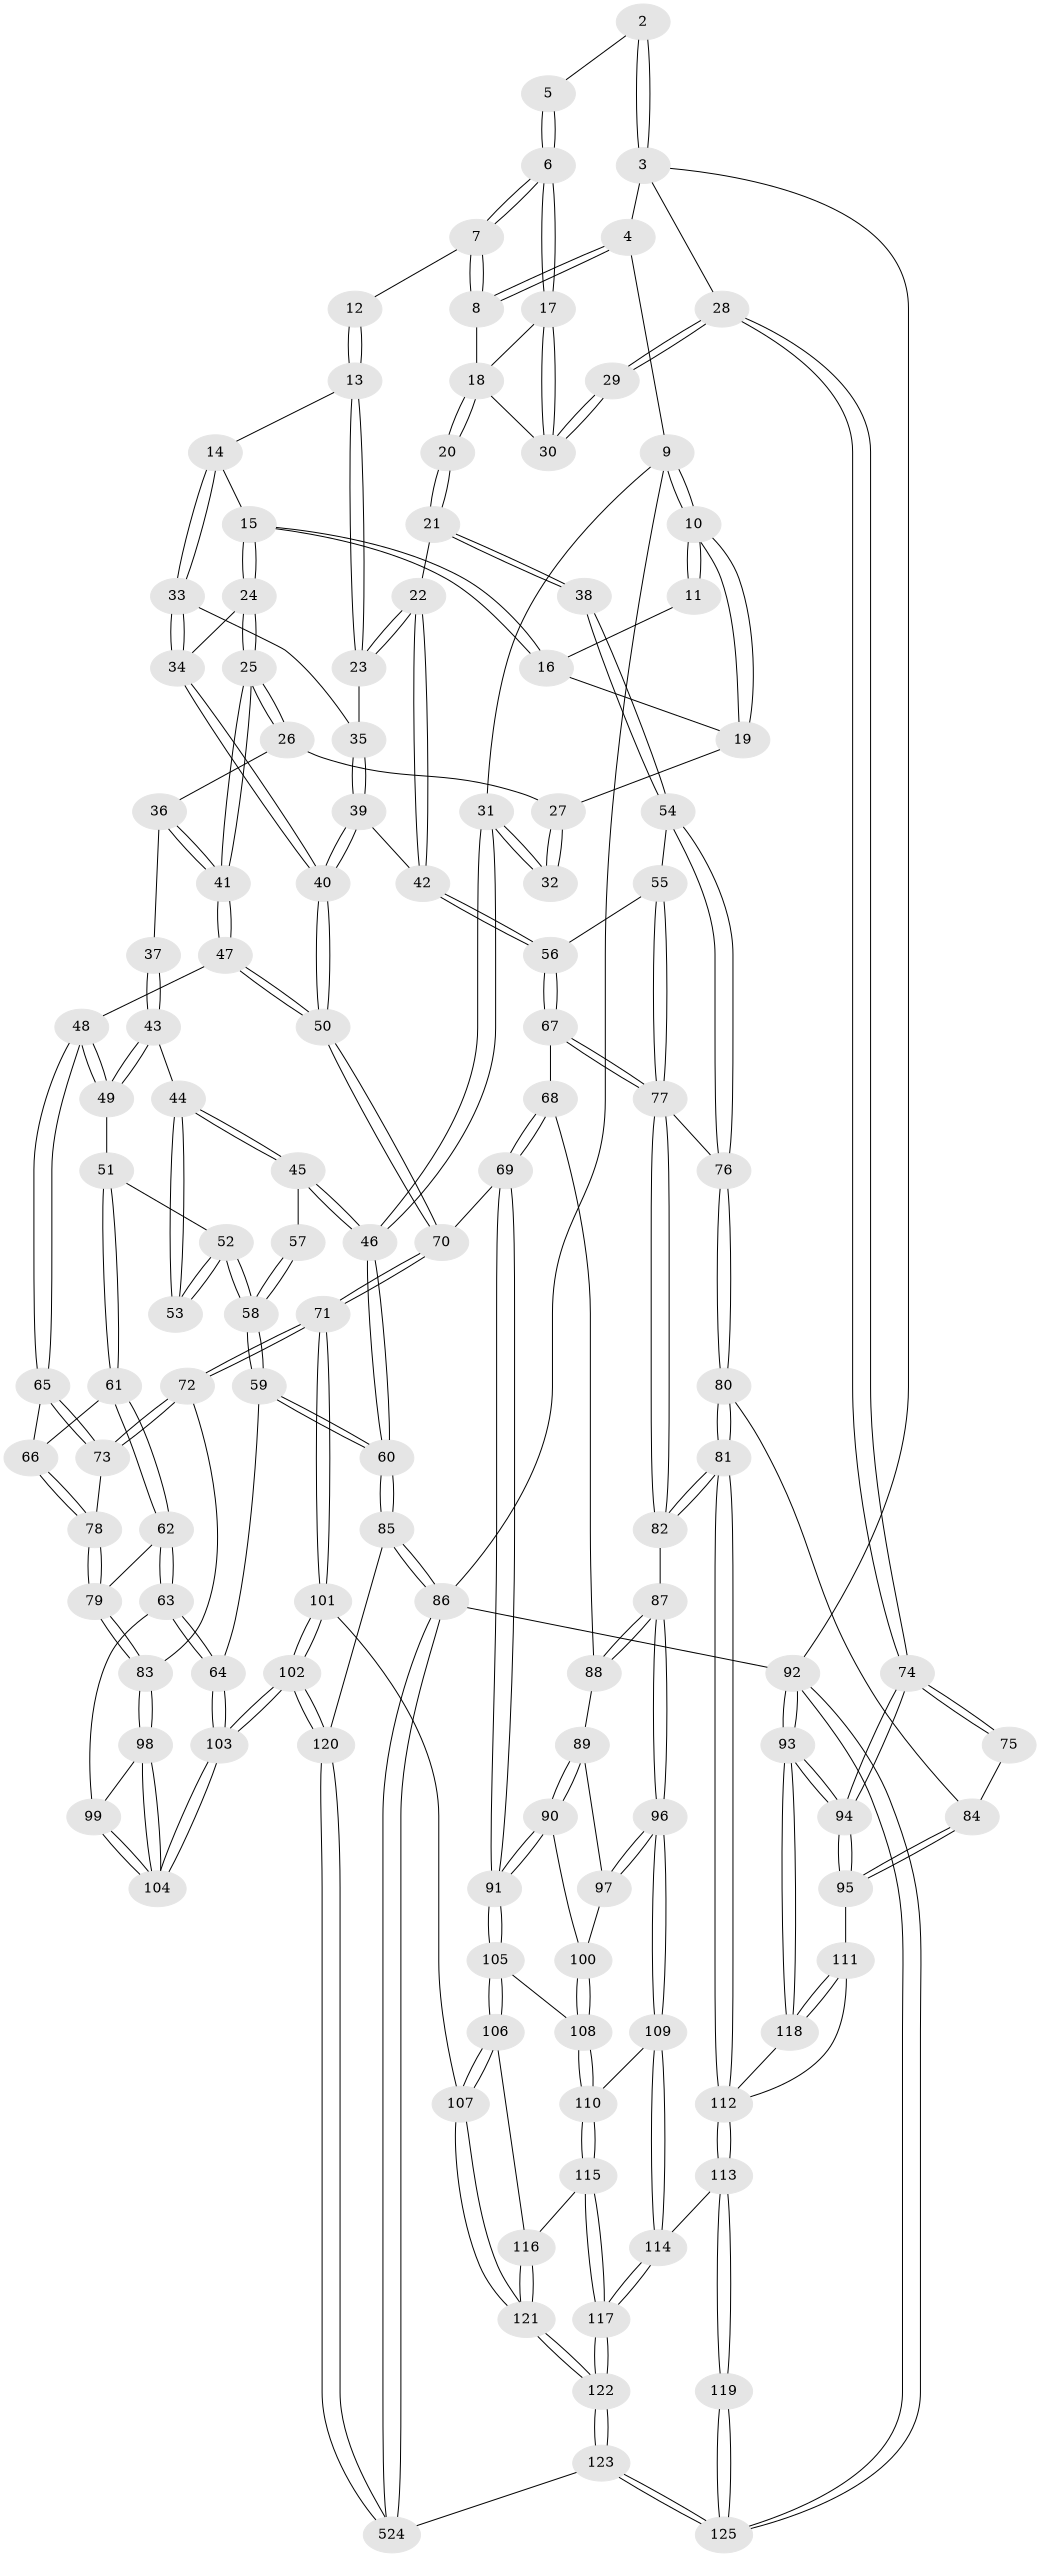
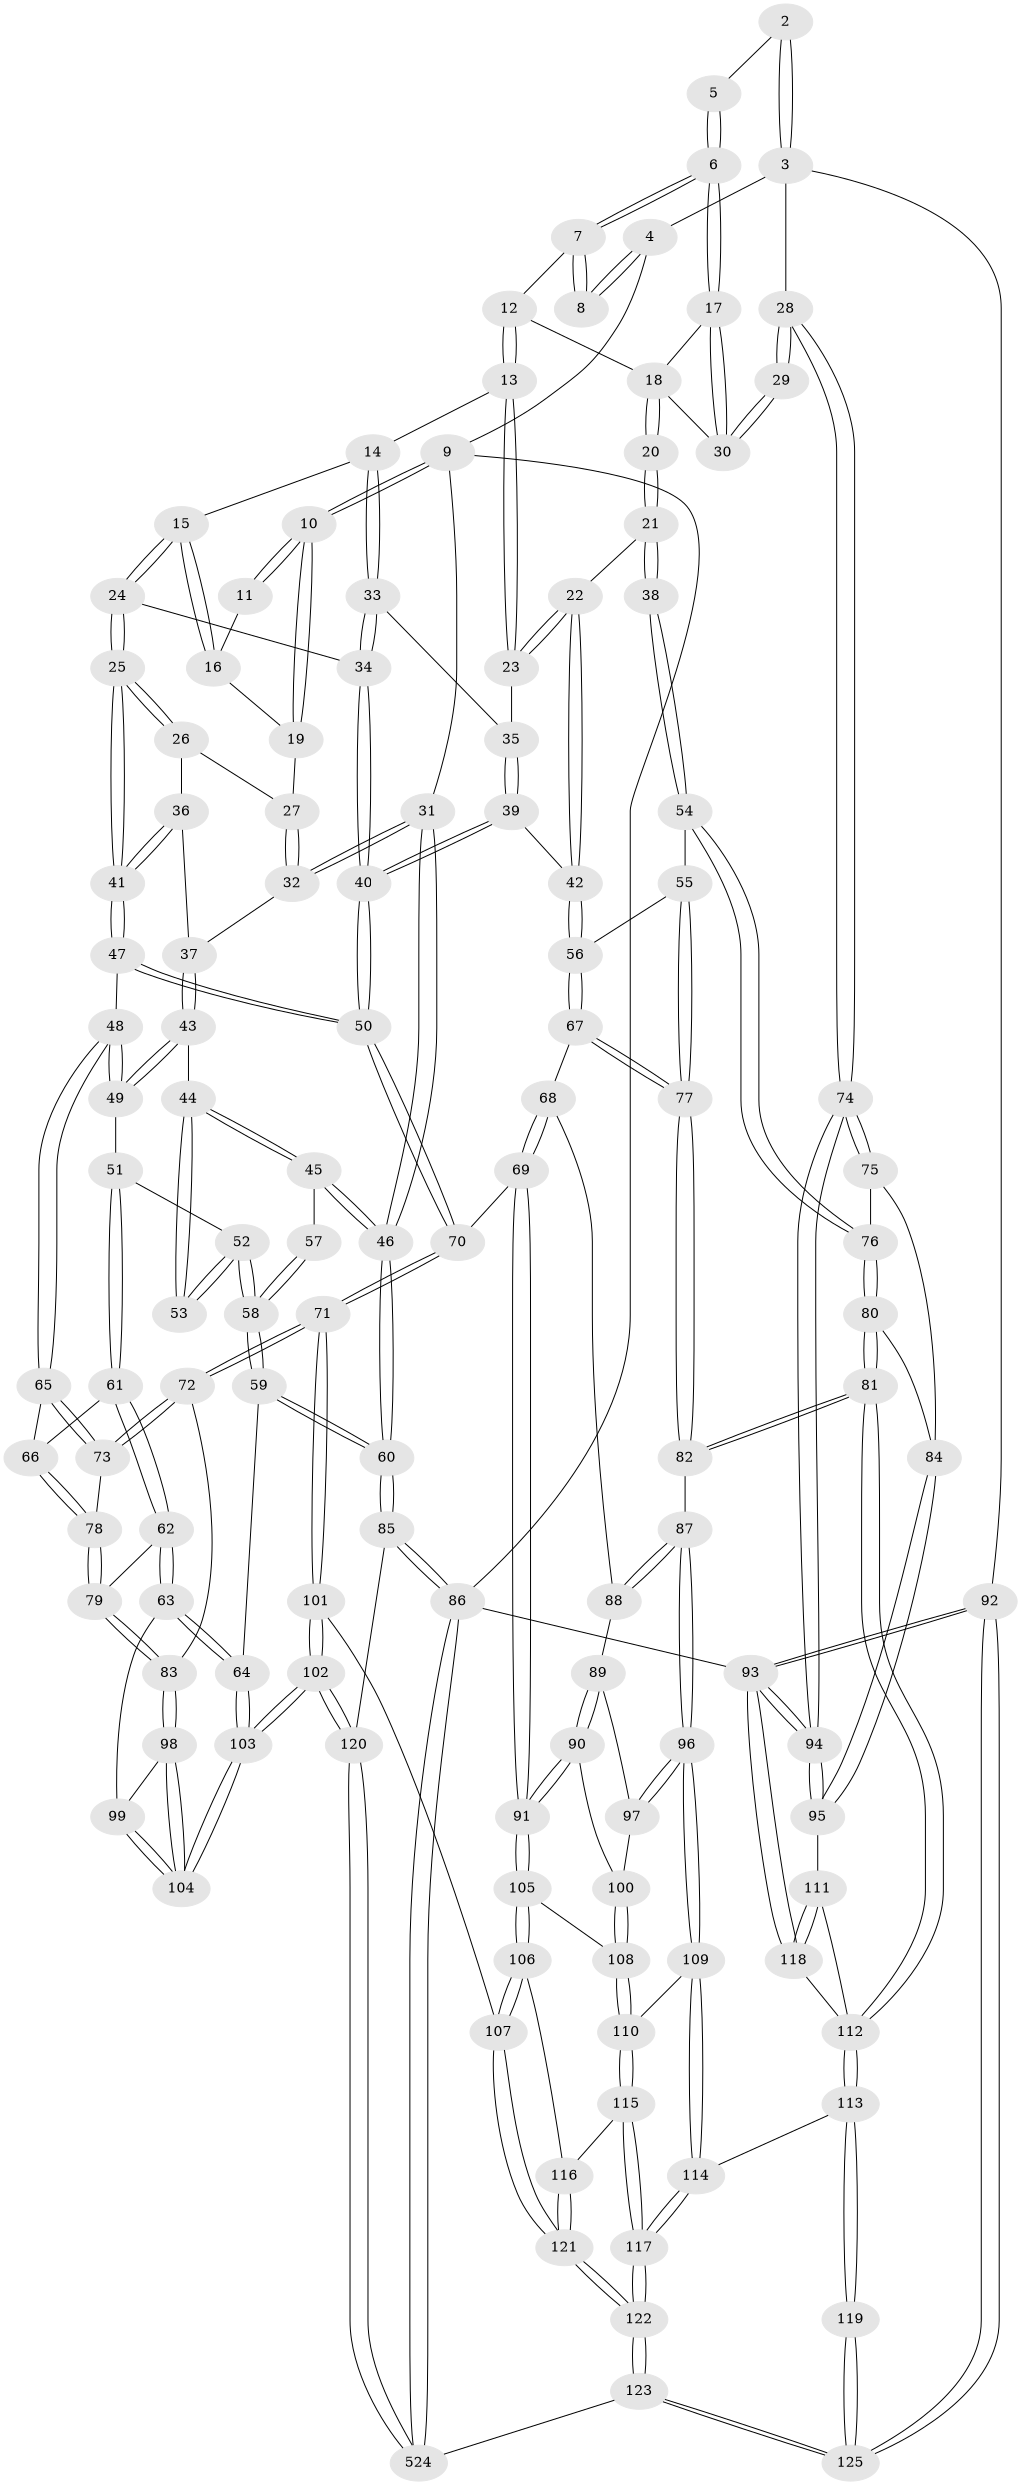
edge "8" -- "18": now "12" -- "18"
edge "32" -- "37": added
edge "77" -- "76": now "75" -- "76"
edge "86" -- "92": now "86" -- "93"
